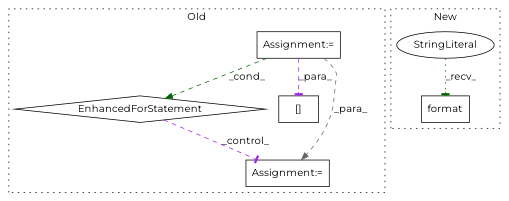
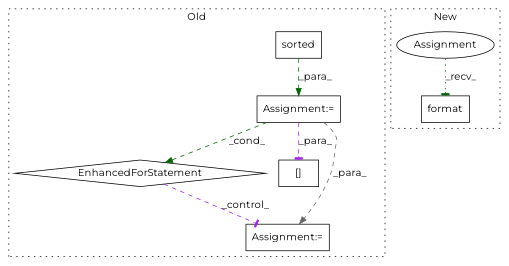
node "sorted": added
node "StringLiteral": label "StringLiteral" -> "Assignment"
